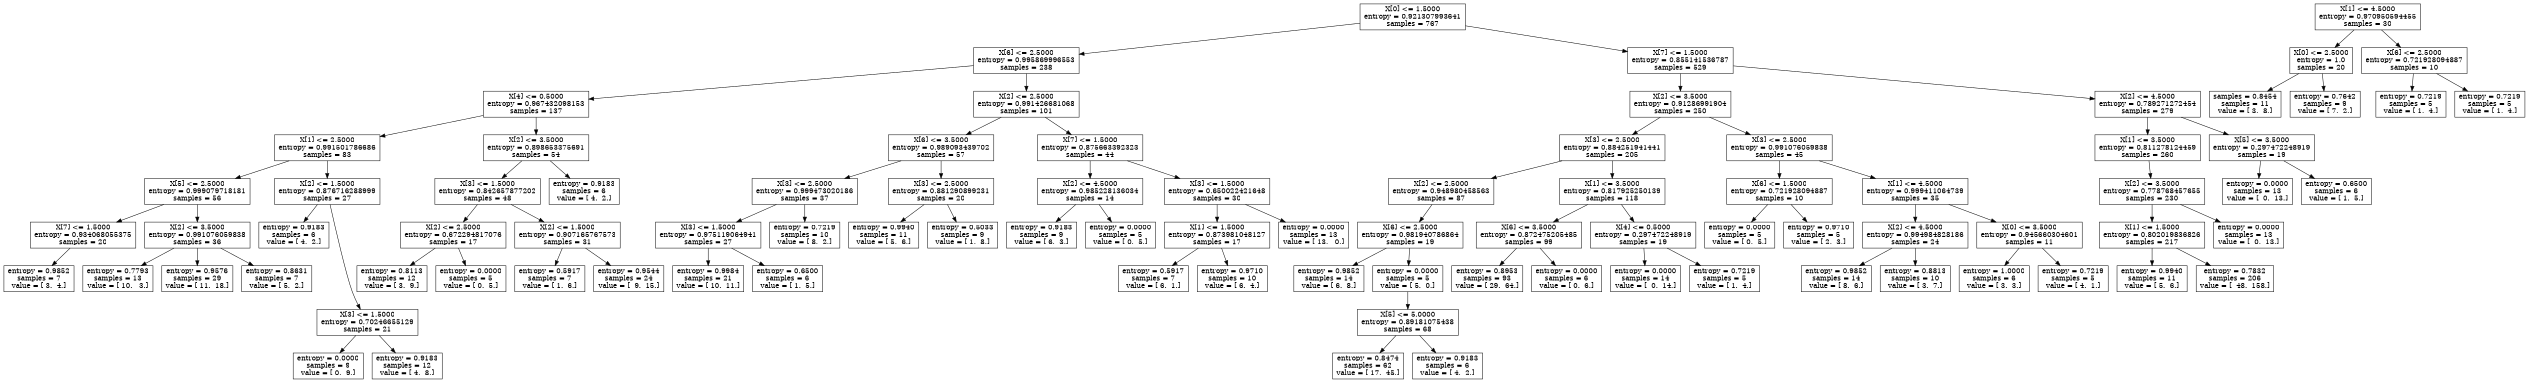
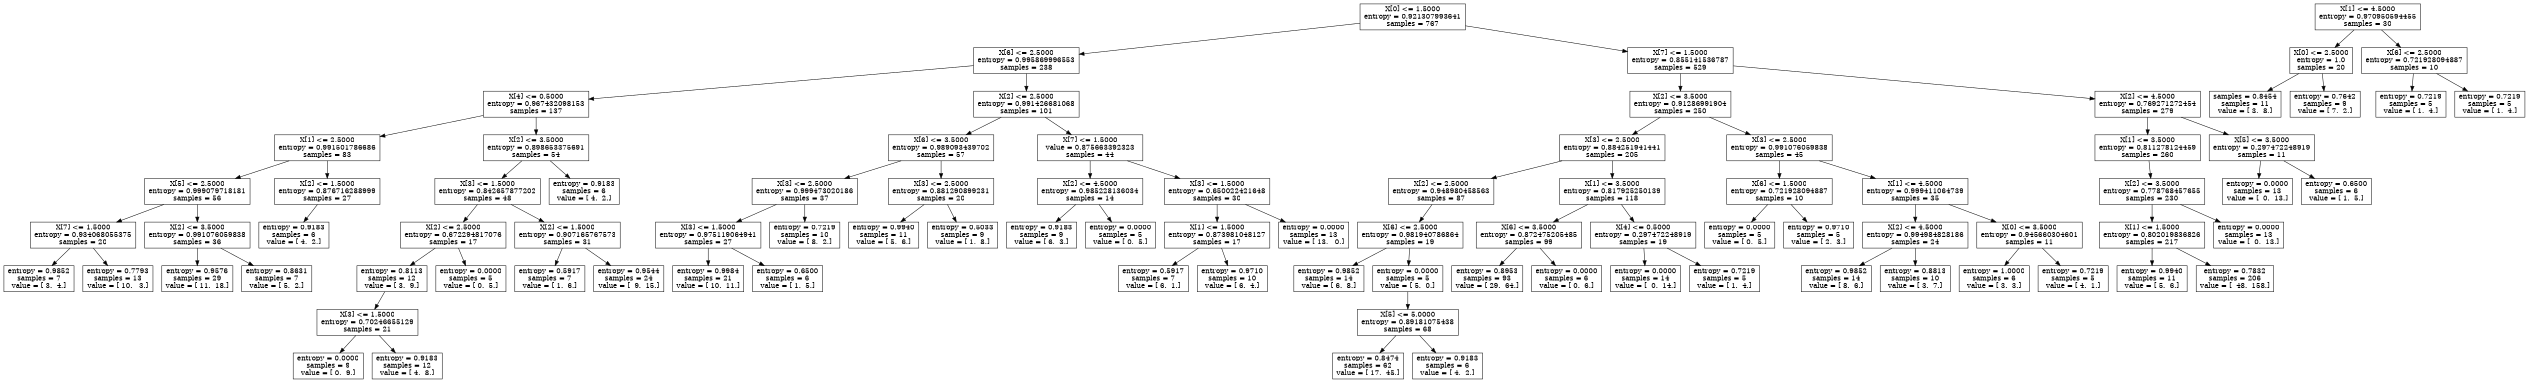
node "X[2] <= 4.5000 entropy = 0.789271272454 samples = 279": label "X[2] <= 4.5000 entropy = 0.789271272454 samples = 279" -> "X[2] <= 4.5000 entropy = 0.769271272454 samples = 279"
node "X[7] <= 1.5000 entropy = 0.875663392323 samples = 44": label "X[7] <= 1.5000 entropy = 0.875663392323 samples = 44" -> "X[7] <= 1.5000 value = 0.875663392323 samples = 44"
node "X[5] <= 3.5000 entropy = 0.297472248919 samples = 19": label "X[5] <= 3.5000 entropy = 0.297472248919 samples = 19" -> "X[5] <= 3.5000 entropy = 0.297472248919 samples = 11"
edge "X[2] <= 1.5000 entropy = 0.876716288999 samples = 27" -> "X[3] <= 1.5000 entropy = 0.70246655129 samples = 21": now "entropy = 0.8113 samples = 12 value = [ 3.  9.]" -> "X[3] <= 1.5000 entropy = 0.70246655129 samples = 21"
edge "X[2] <= 3.5000 entropy = 0.991076059838 samples = 36" -> "entropy = 0.7793 samples = 13 value = [ 10.   3.]": now "X[7] <= 1.5000 entropy = 0.934068055375 samples = 20" -> "entropy = 0.7793 samples = 13 value = [ 10.   3.]"
